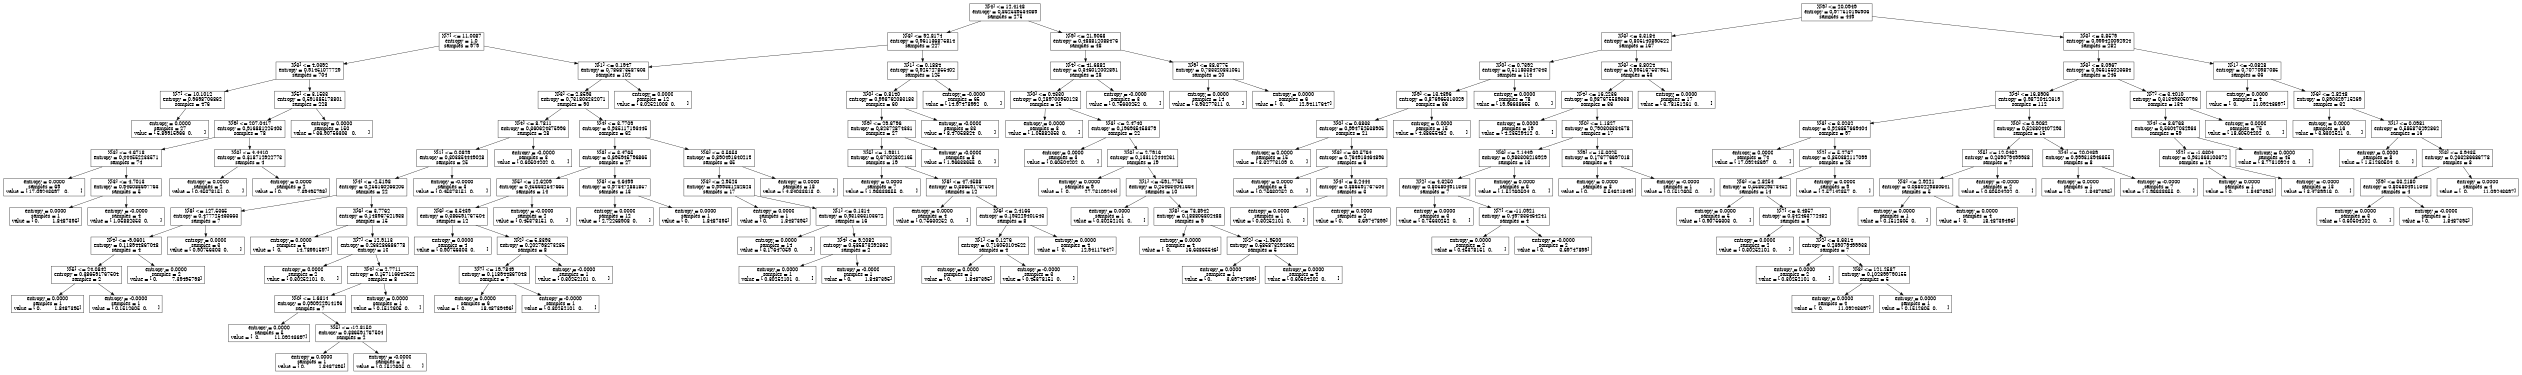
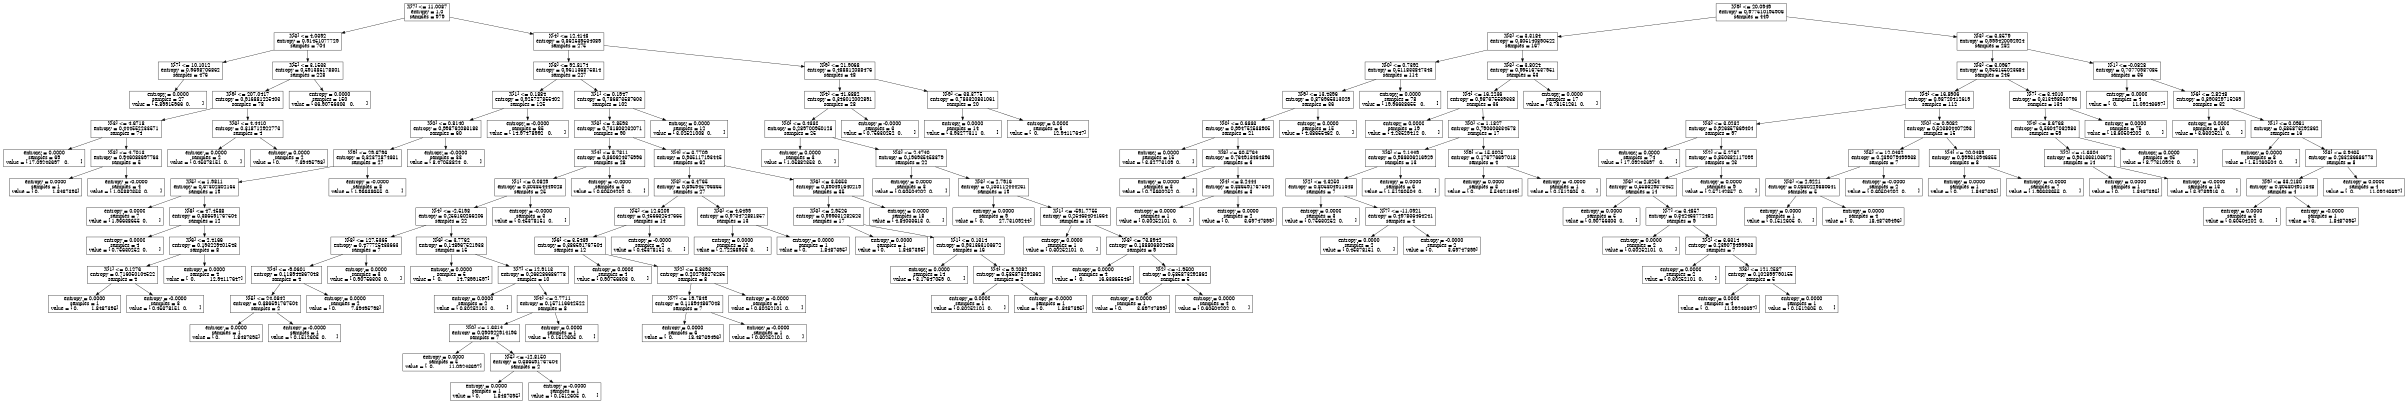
edge "X[7] <= 11.0087 entropy = 1.0 samples = 979" -> "X[1] <= 0.1947 entropy = 0.786873587603 samples = 102": now "X[7] <= 11.0087 entropy = 1.0 samples = 979" -> "X[4] <= 12.4148 entropy = 0.862539534089 samples = 275"
node "X[7] <= 12.9113 entropy = 0.263286686778 entropy = 10": label "X[7] <= 12.9113 entropy = 0.263286686778 entropy = 10" -> "X[7] <= 12.9113 entropy = 0.263286686778 samples = 10"
